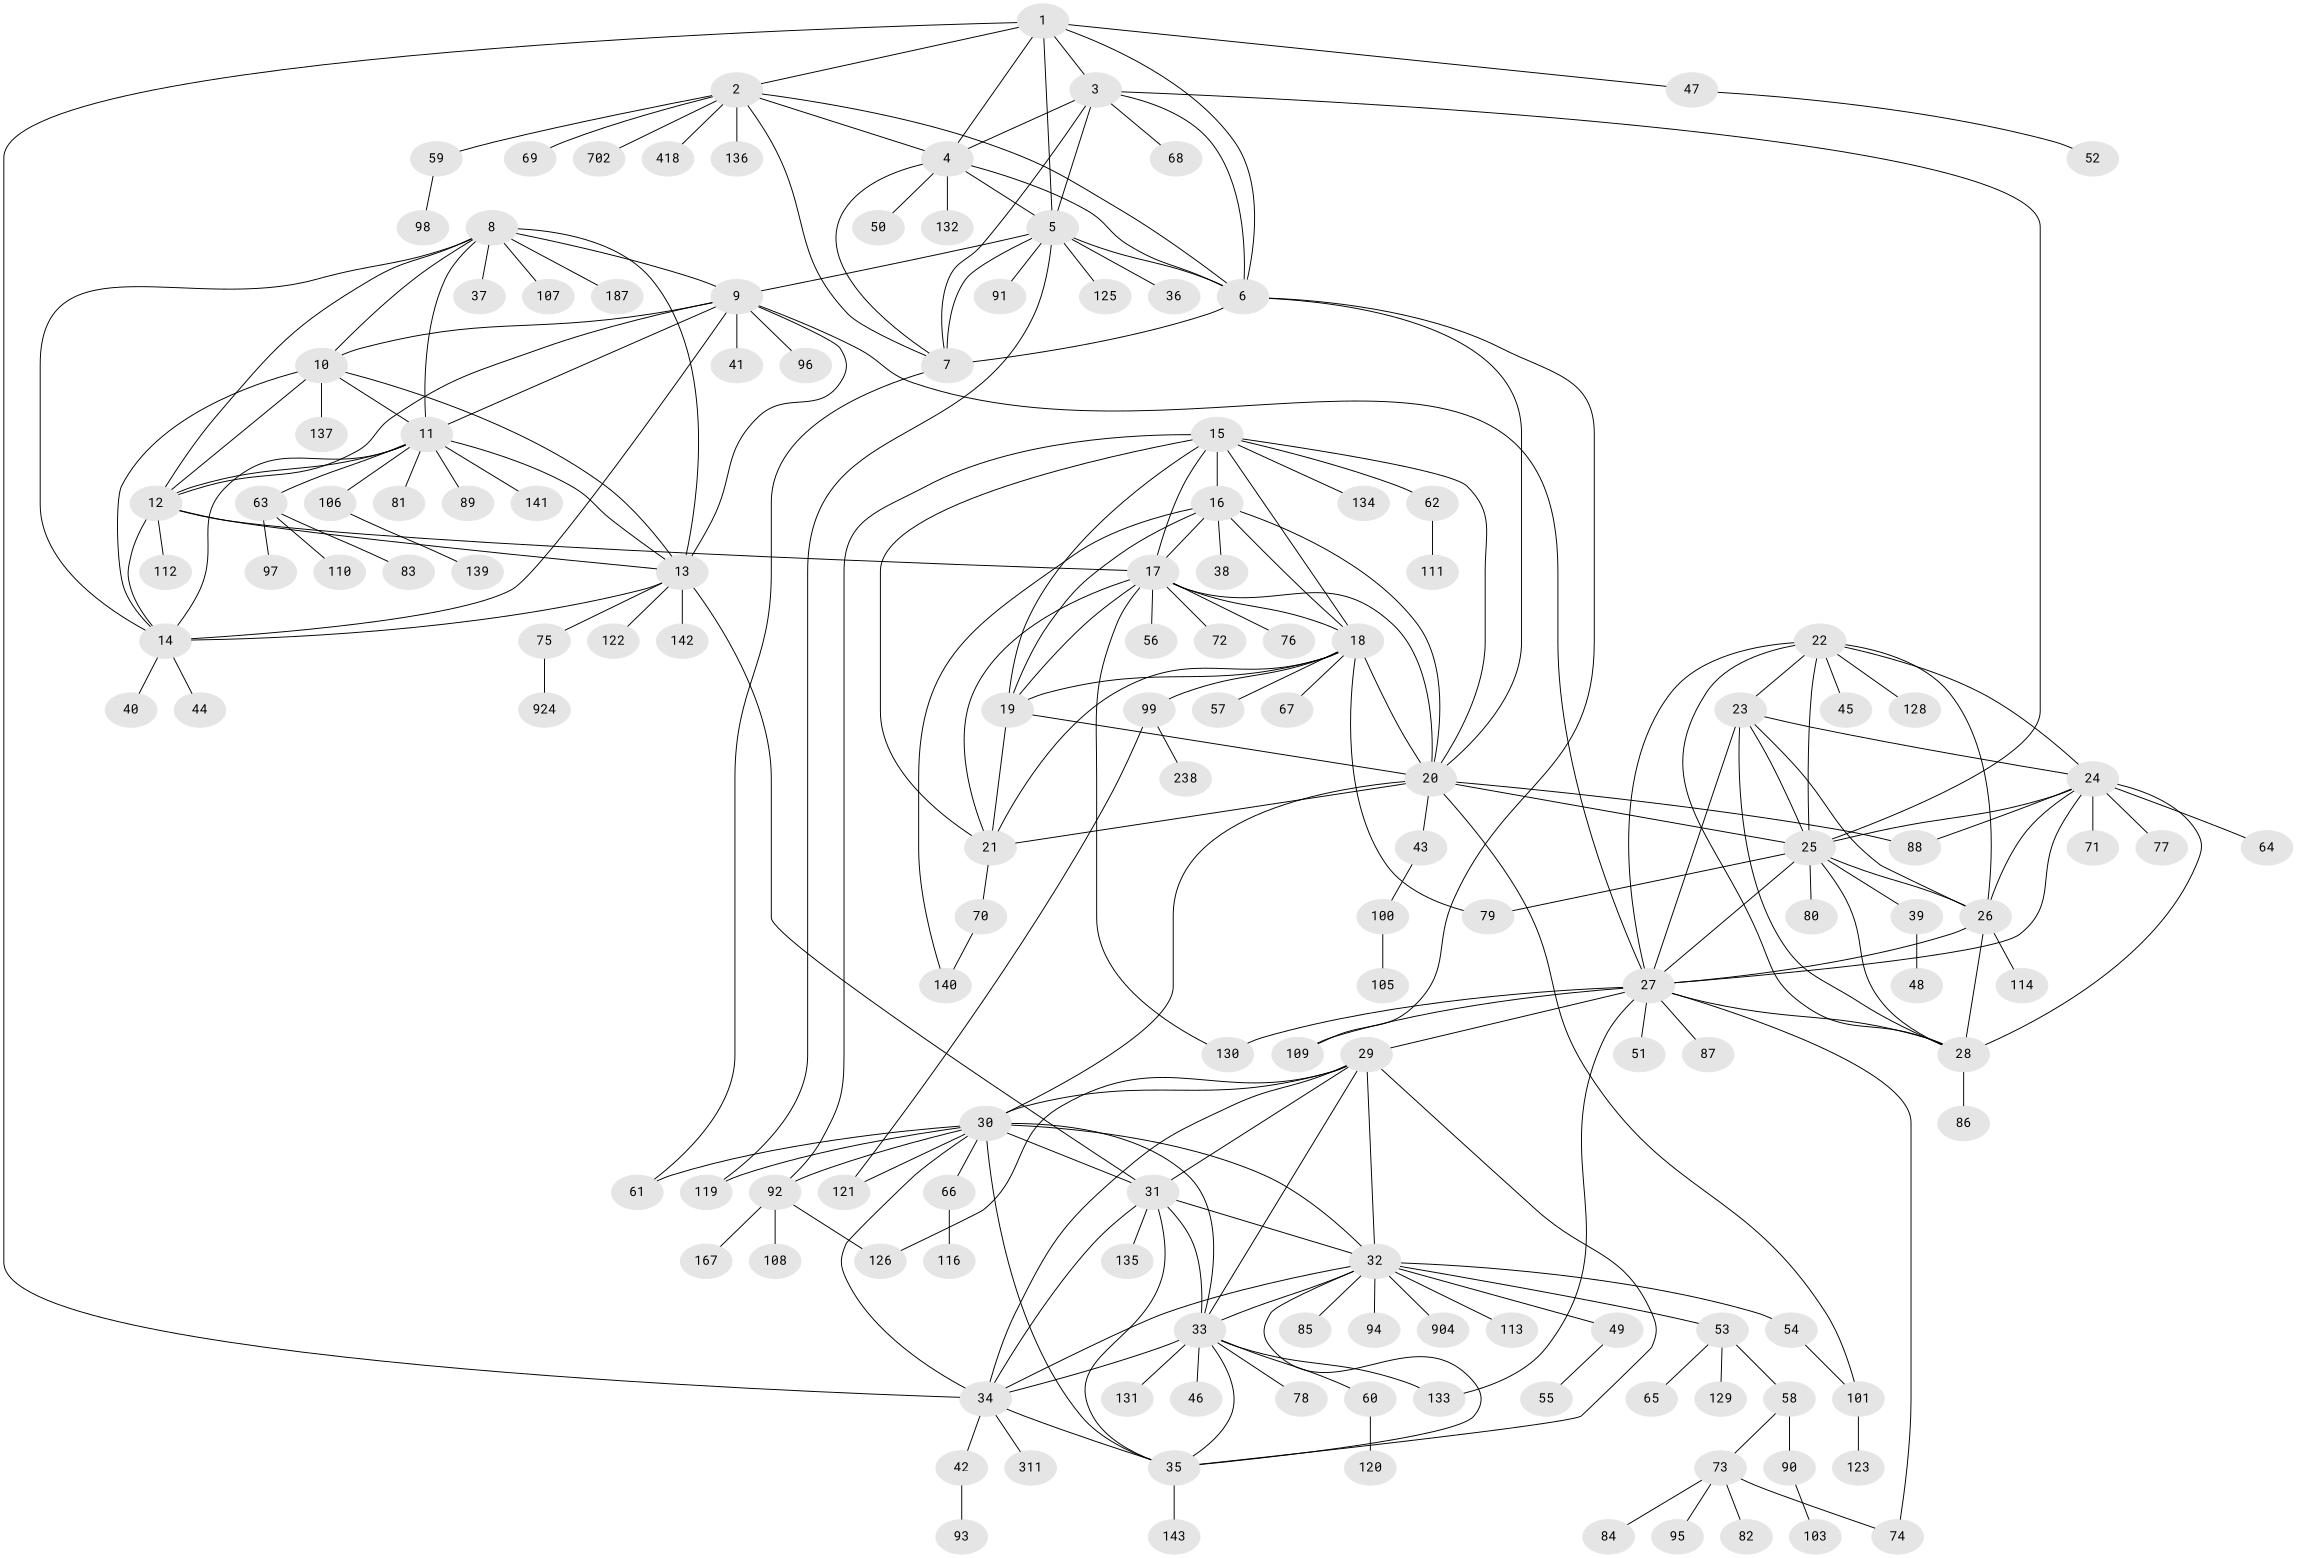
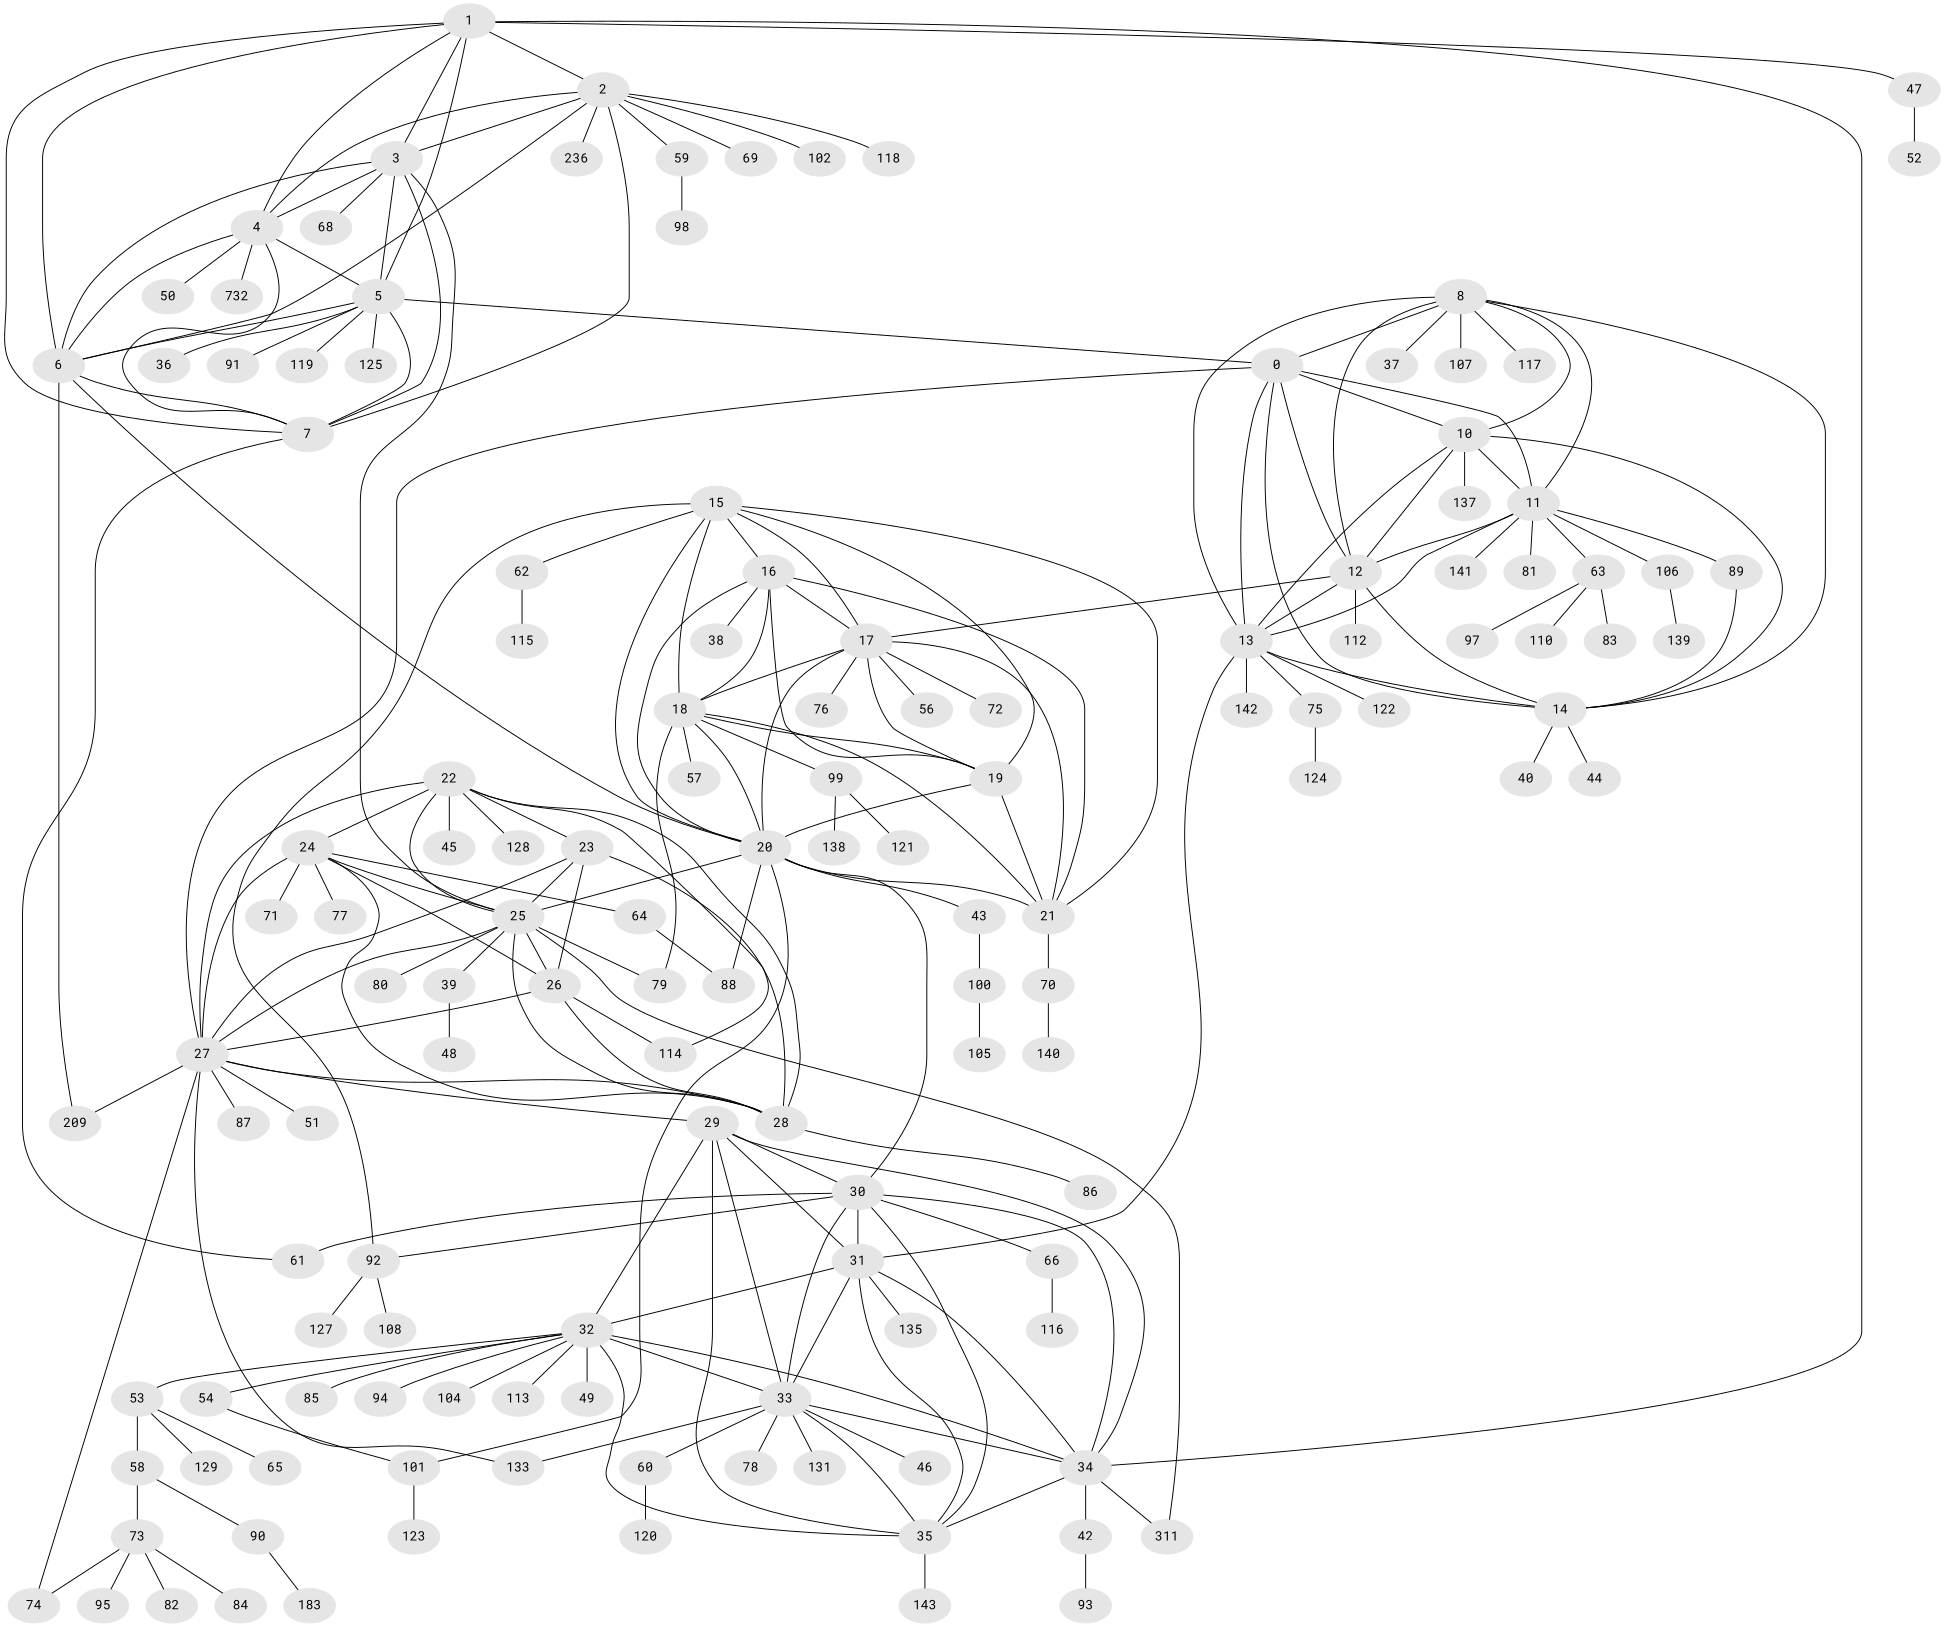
edge "2" -- "3": added
node "702": label "702" -> "102"
node "418": label "418" -> "118"
node "136": label "136" -> "236"
edge "1" -- "7": added
node "132": label "132" -> "732"
node "187": label "187" -> "117"
node "9": label "9" -> "0"
node "41": removed
node "96": removed
edge "11" -- "14": now "89" -- "14"
node "134": removed
node "111": label "111" -> "115"
edge "16" -- "140": now "16" -- "21"
node "924": label "924" -> "124"
node "67": removed
edge "22" -- "26": now "22" -- "114"
edge "23" -- "24": removed
node "238": label "238" -> "138"
edge "24" -- "88": now "64" -- "88"
node "130": removed
node "109": label "109" -> "209"
edge "25" -- "311": added
edge "30" -- "119": removed
edge "30" -- "32": removed
edge "30" -- "121": removed
node "167": label "167" -> "127"
node "126": removed
node "904": label "904" -> "104"
node "55": removed
node "103": label "103" -> "183"
